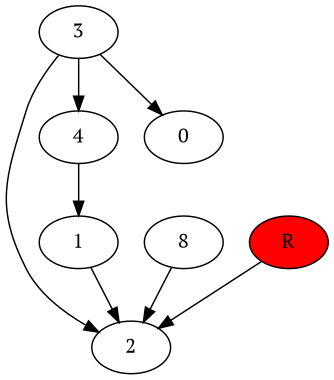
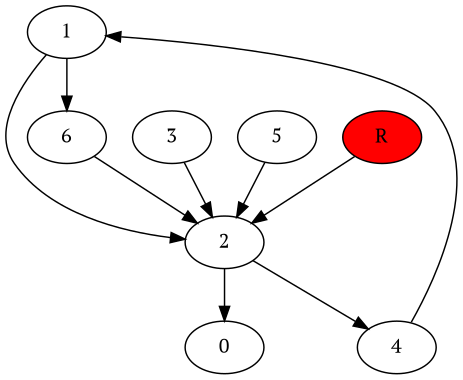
edge "3" -> "4": now "2" -> "4"
edge "3" -> "0": now "2" -> "0"
node "6": added
node "8": label "8" -> "5"
